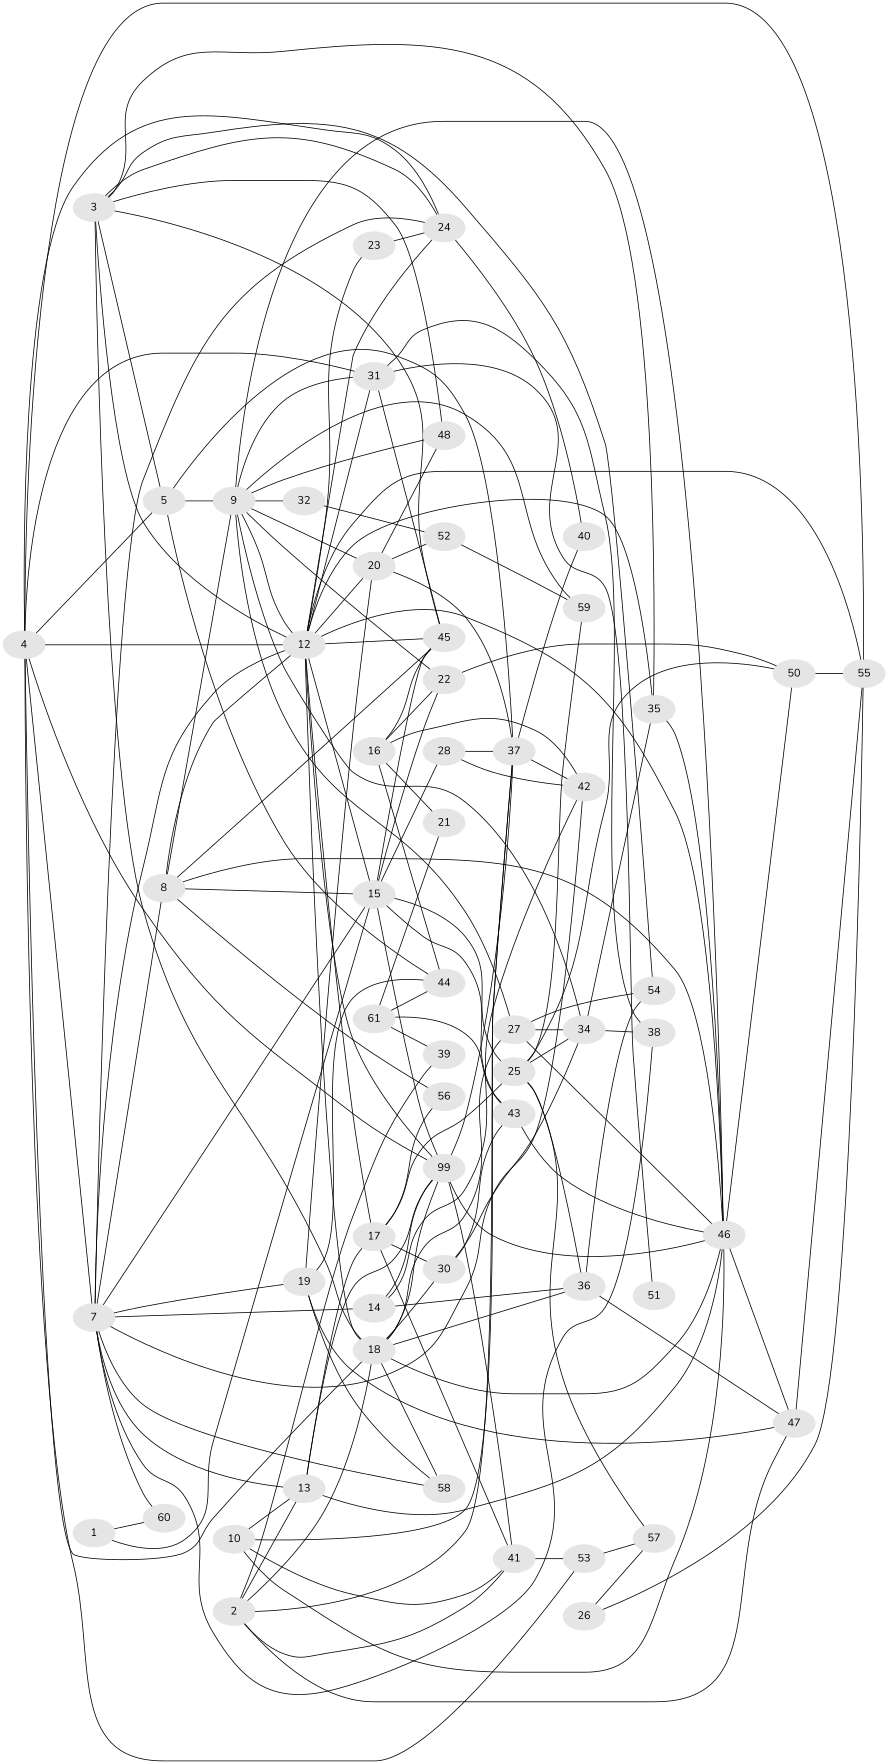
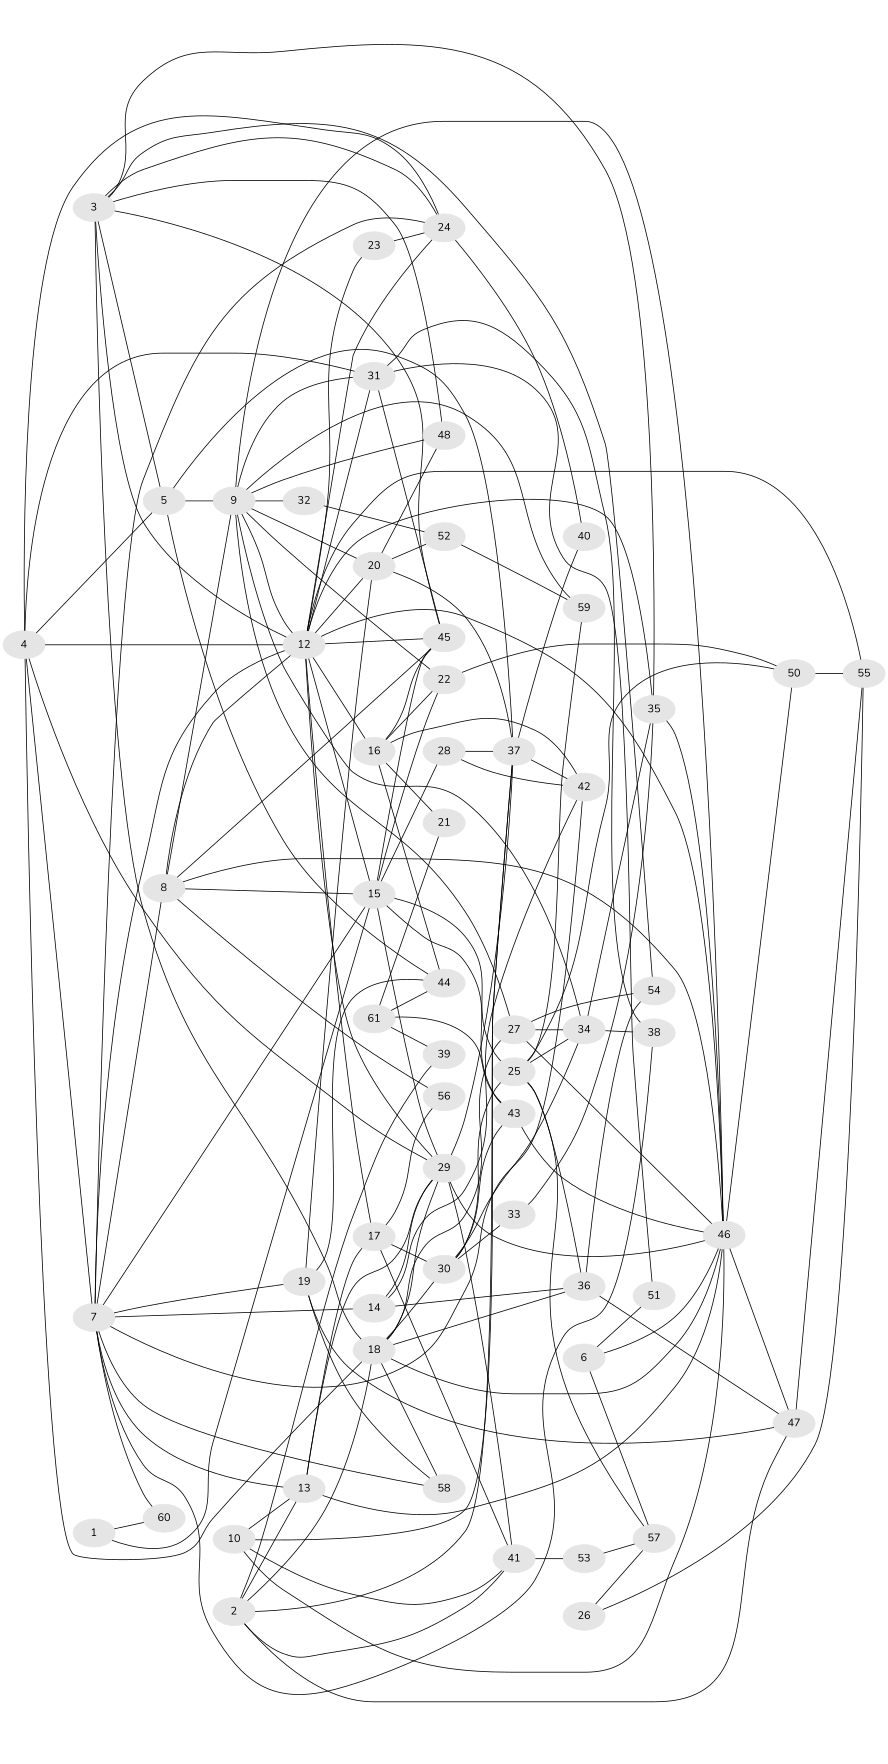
edge "4" -- "55": removed
edge "12" -- "18": now "12" -- "16"
edge "25" -- "17": now "25" -- "30"
node "99": label "99" -> "29"
node "33": added
node "6": added
edge "4" -- "53": removed
